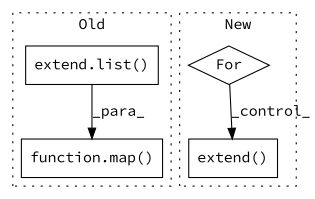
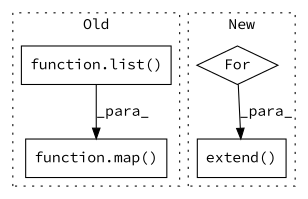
node "extend.list()": label "extend.list()" -> "function.list()"
edge "For" -> "extend()": label "_control_" -> "_para_"
